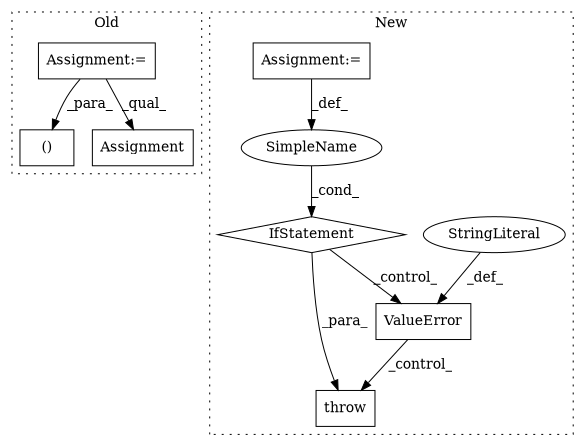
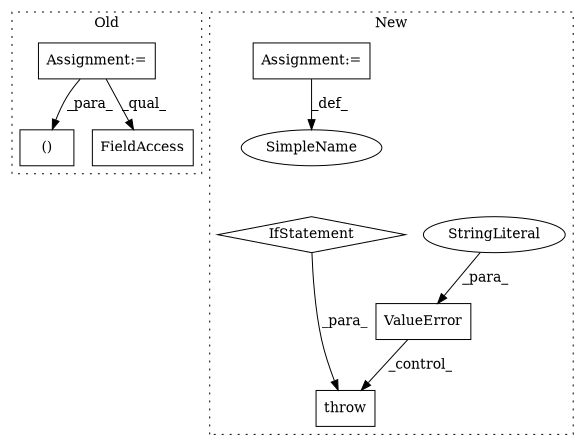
node "Assignment": label "Assignment" -> "FieldAccess"
edge "SimpleName" -> "IfStatement": removed, label "_cond_"
edge "IfStatement" -> "ValueError": removed, label "_control_"
edge "StringLiteral" -> "ValueError": label "_def_" -> "_para_"
